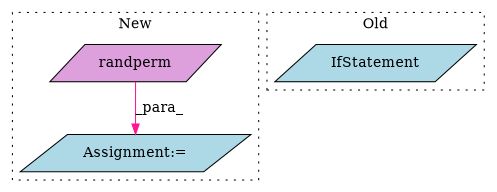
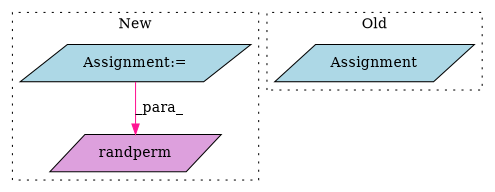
node "IfStatement": label "IfStatement" -> "Assignment"
edge "randperm" -> "Assignment:=": reversed
